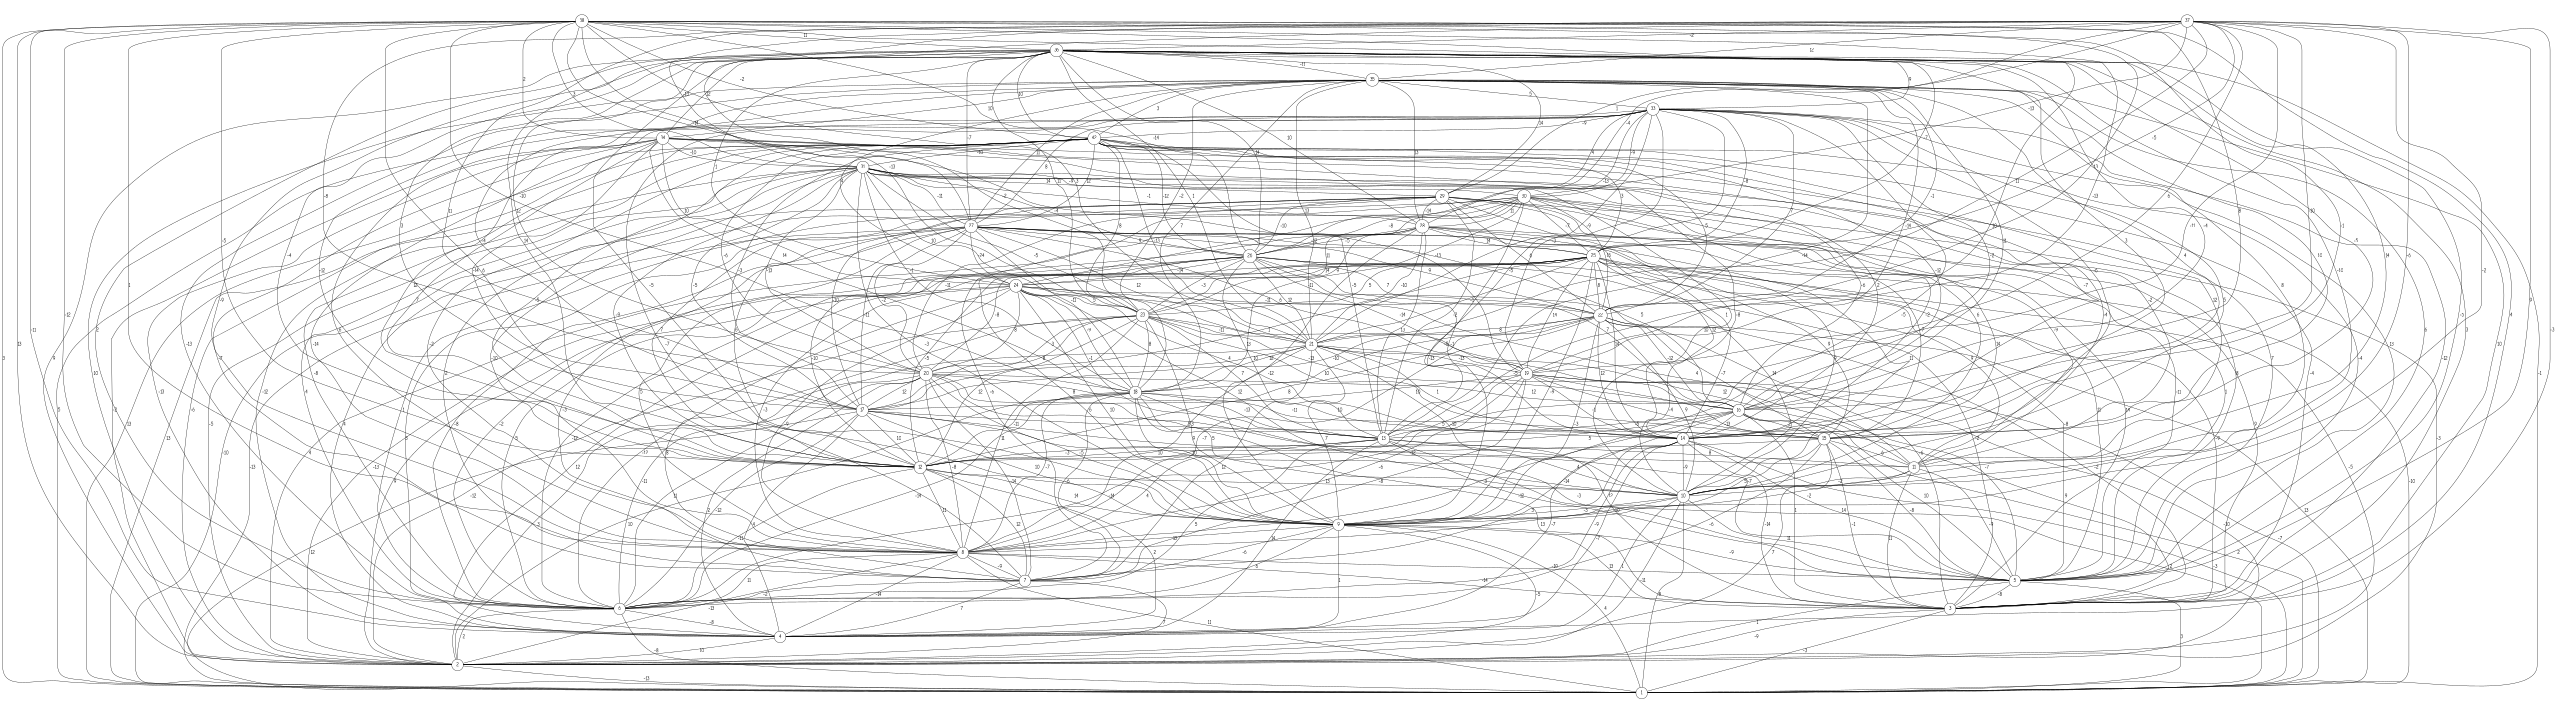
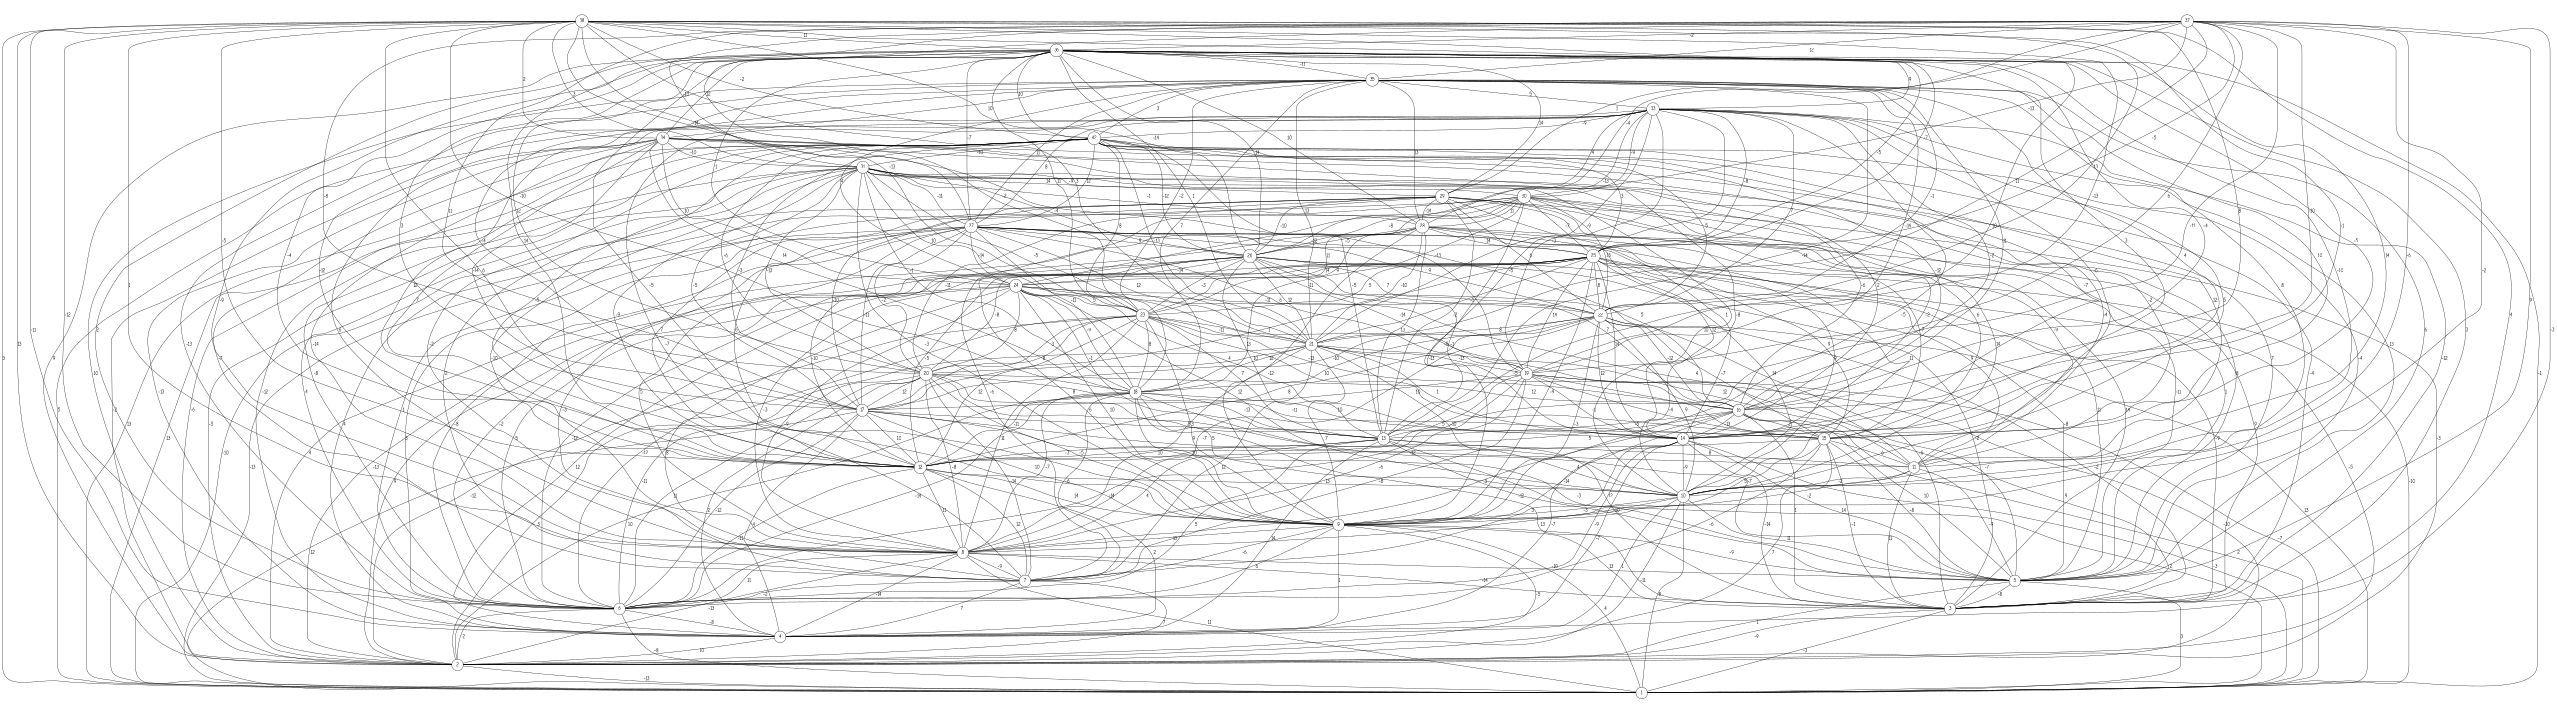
edge "36" -- "5": now "36" -- "25"
edge "35" -- "3": removed, label "10"
edge "27" -- "24": label "-24" -> "-14"
